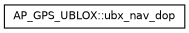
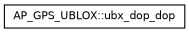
node "AP_GPS_UBLOX::ubx_nav_dop": label "AP_GPS_UBLOX::ubx_nav_dop" -> "AP_GPS_UBLOX::ubx_dop_dop"
